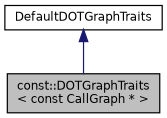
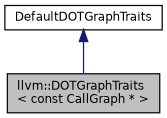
node "const::DOTGraphTraits < const CallGraph * >": label "const::DOTGraphTraits < const CallGraph * >" -> "llvm::DOTGraphTraits < const CallGraph * >"
